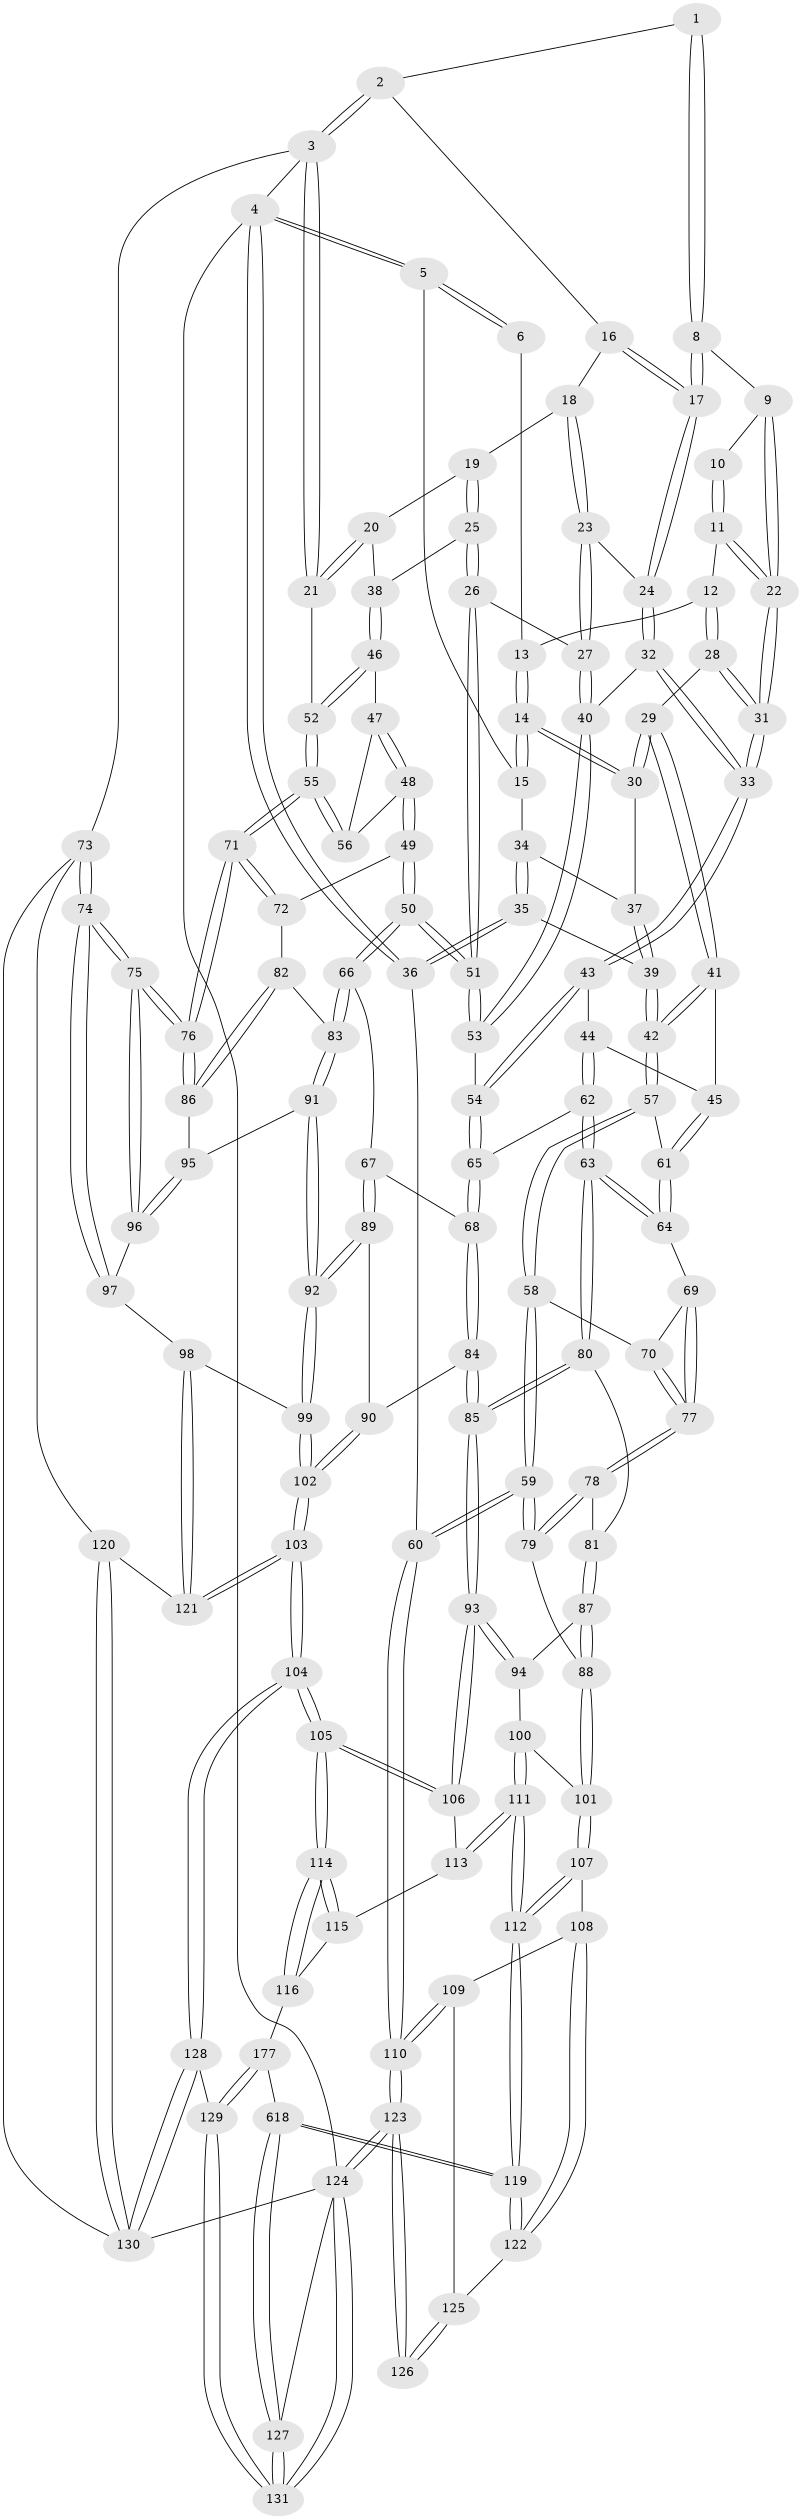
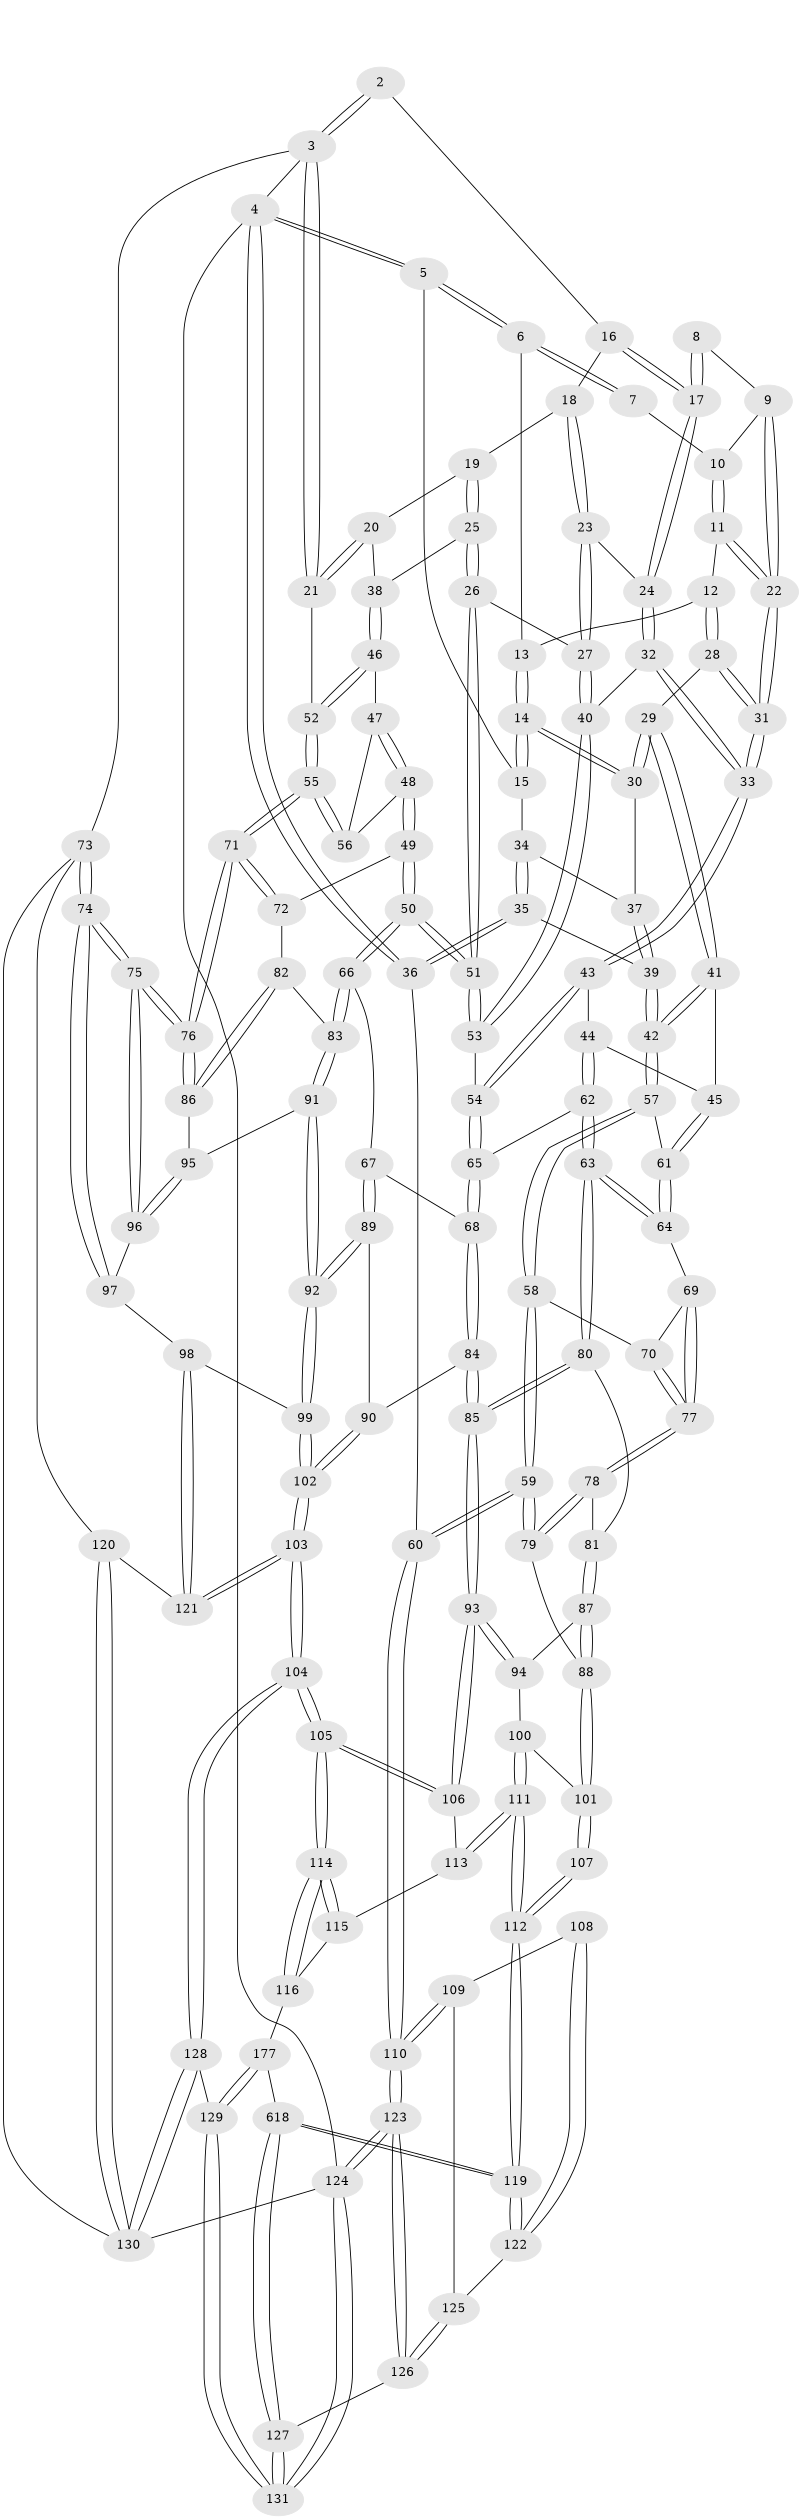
node "1": removed
node "7": added
edge "107" -- "108": removed
edge "124" -- "127": now "126" -- "127"
